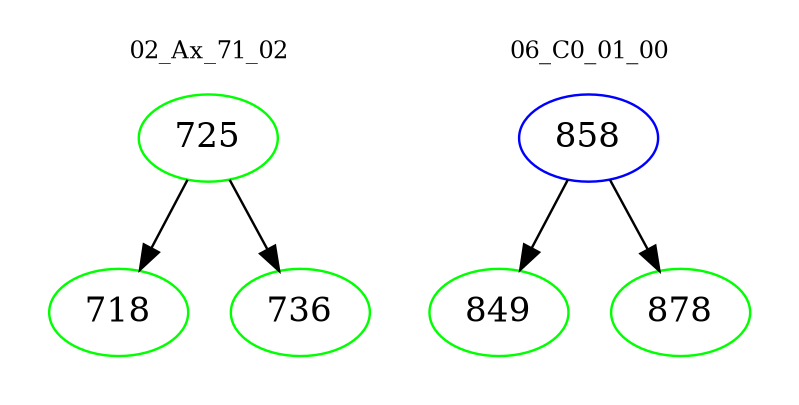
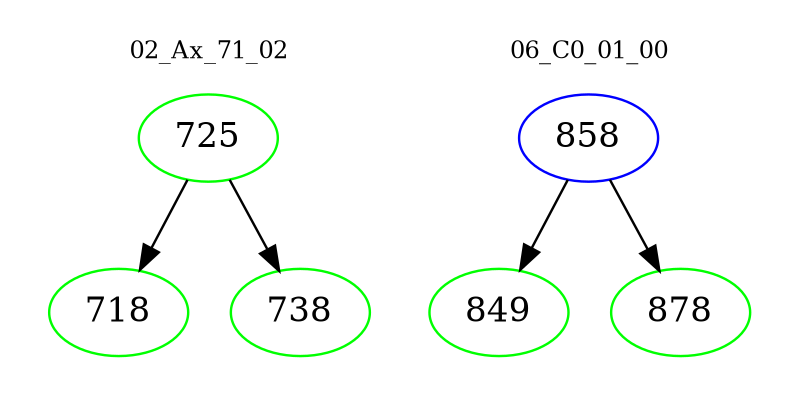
node "736": label "736" -> "738"
